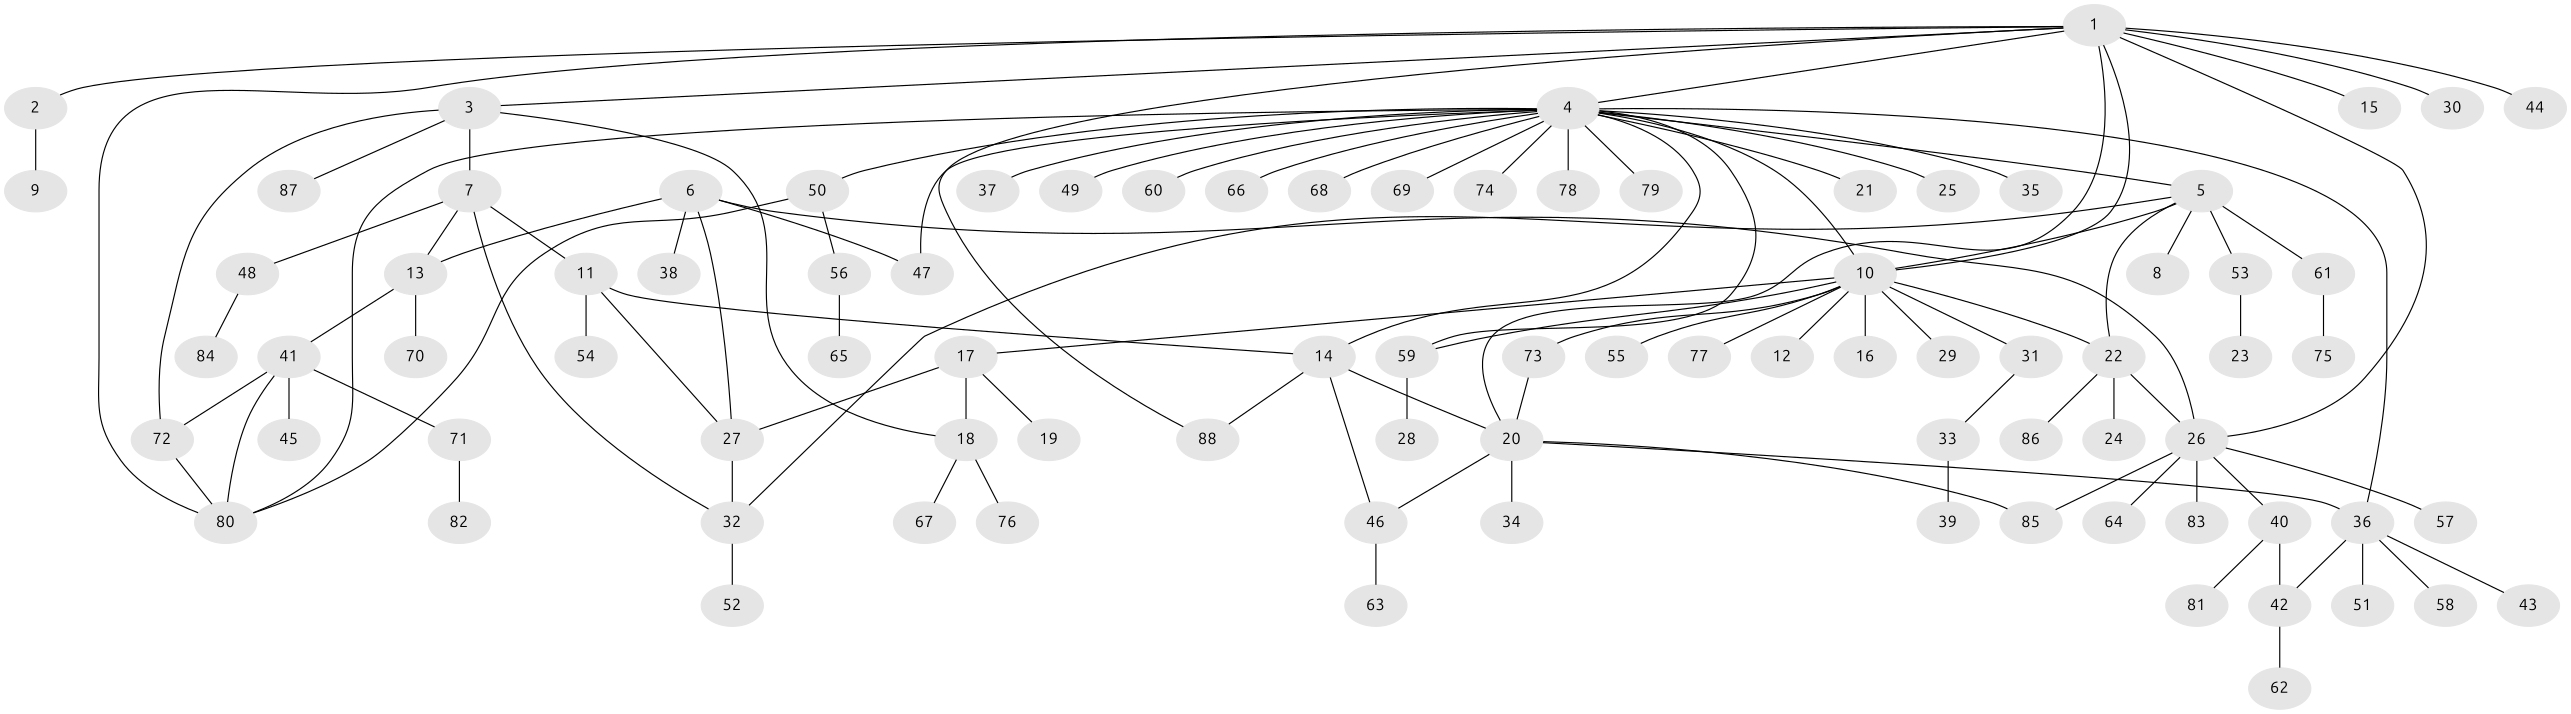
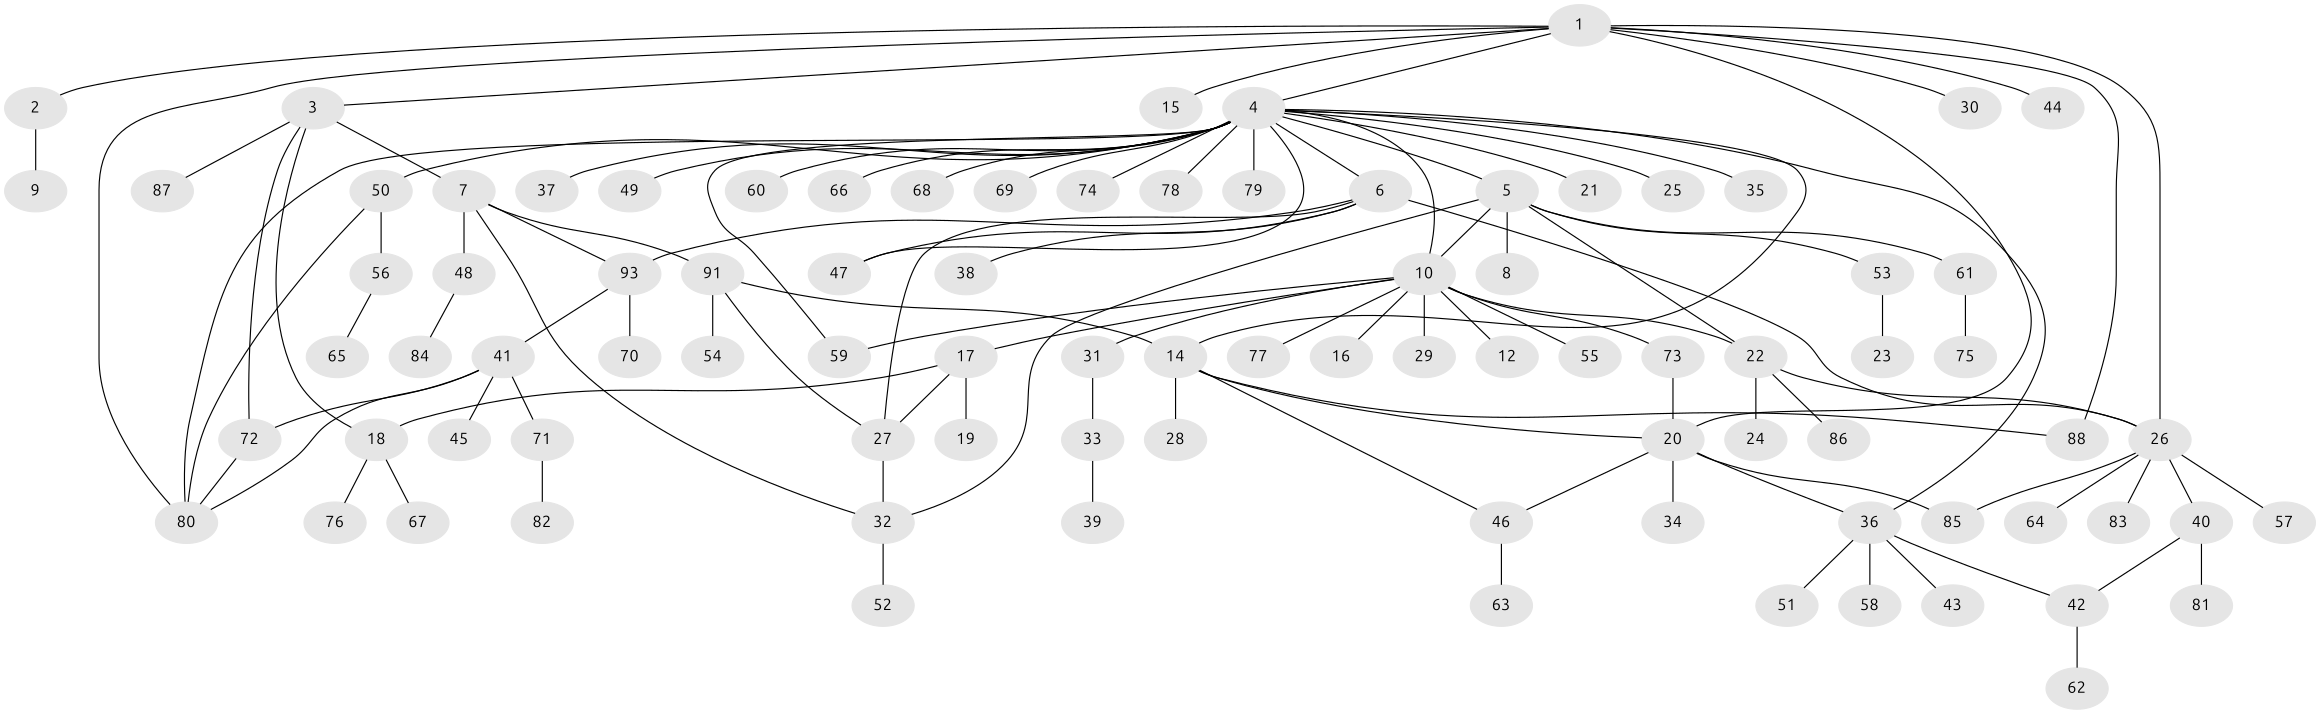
edge "4" -- "6": added
edge "1" -- "10": removed
node "13": label "13" -> "93"
node "11": label "11" -> "91"
edge "59" -- "28": now "14" -- "28"
